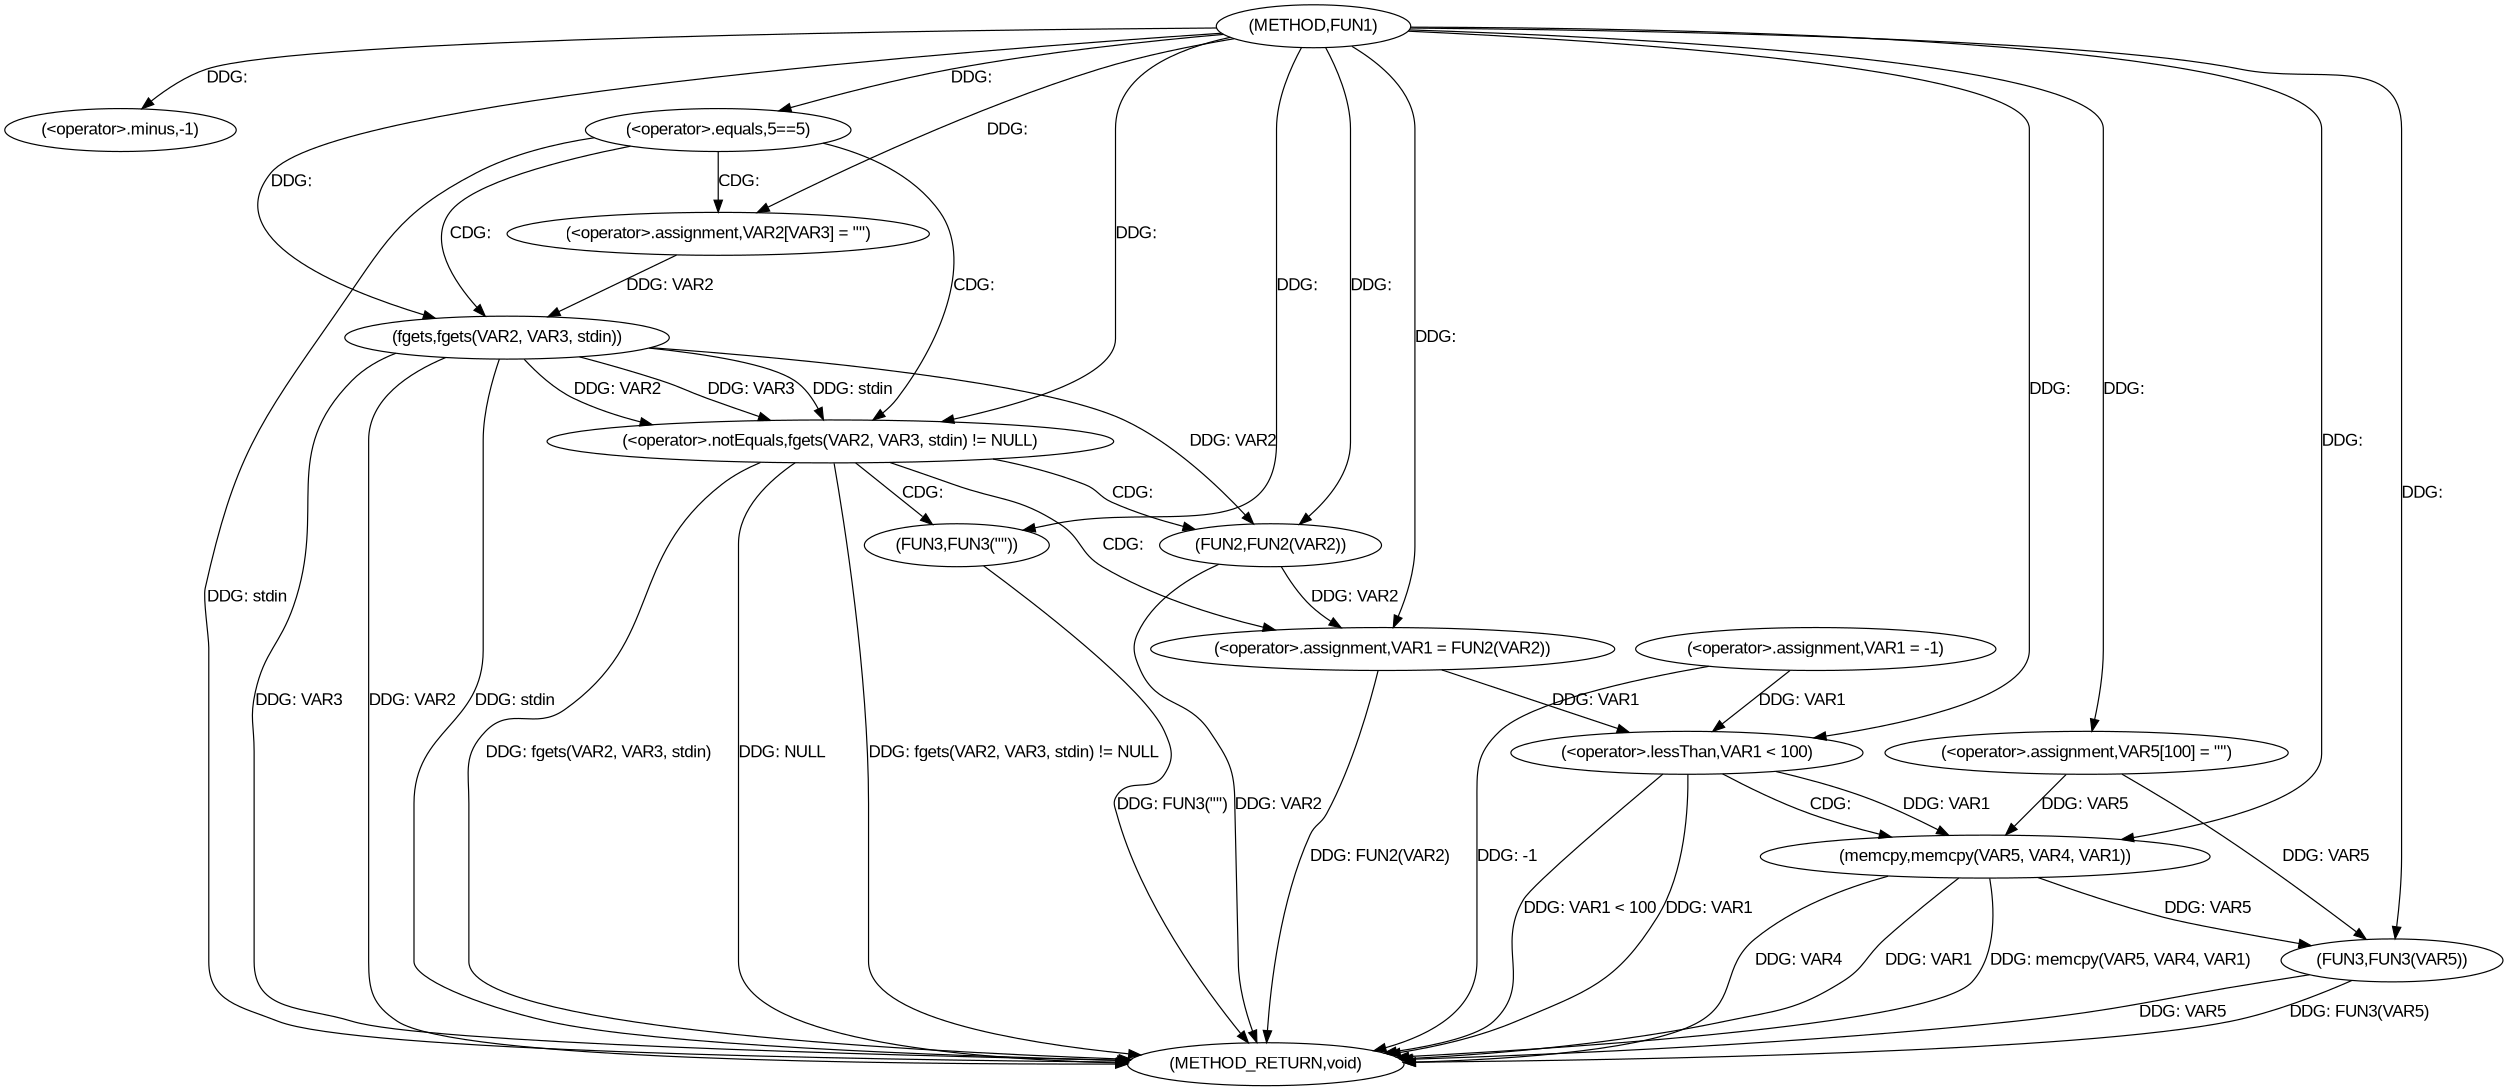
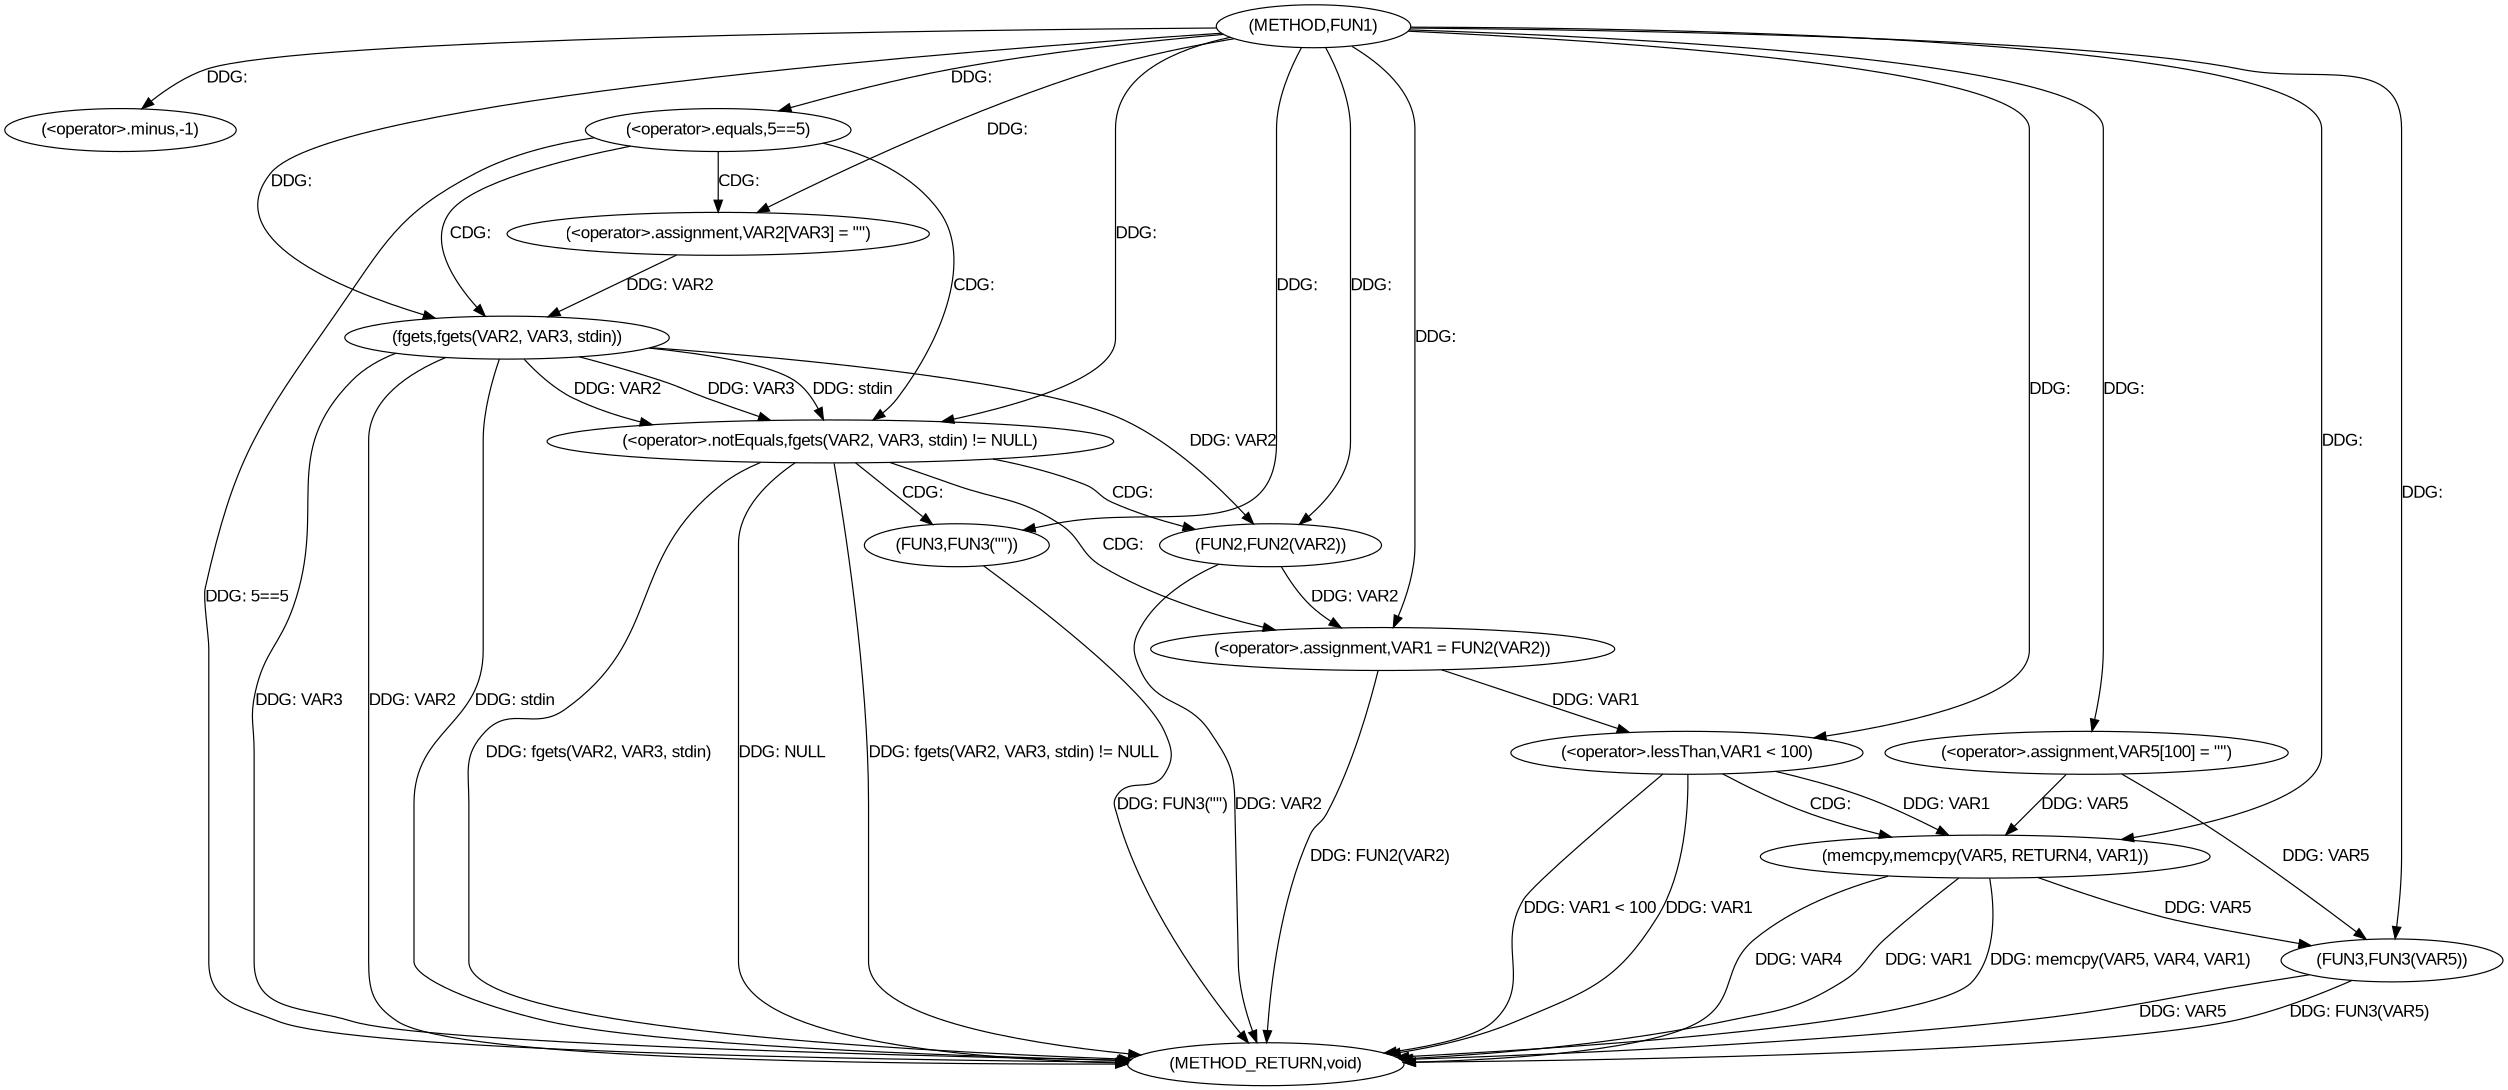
edge "(<operator>.equals,5==5)" -> "(METHOD_RETURN,void)": label "DDG: stdin" -> "DDG: 5==5"
node "(<operator>.assignment,VAR1 = -1)": removed
node "(memcpy,memcpy(VAR5, VAR4, VAR1))": label "(memcpy,memcpy(VAR5, VAR4, VAR1))" -> "(memcpy,memcpy(VAR5, RETURN4, VAR1))"
